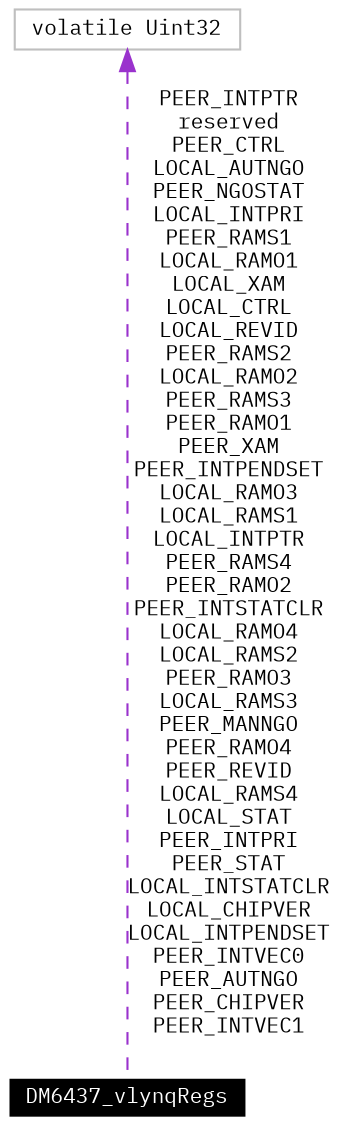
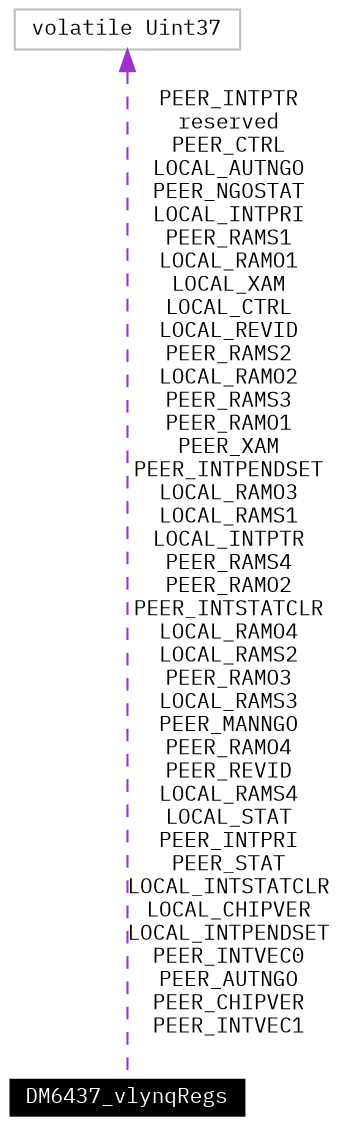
node "volatile Uint32": label "volatile Uint32" -> "volatile Uint37"
